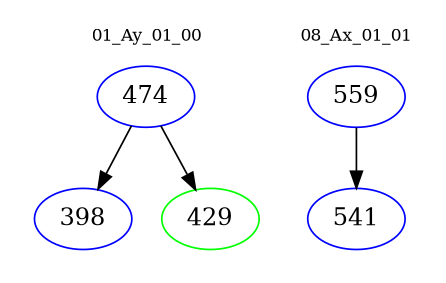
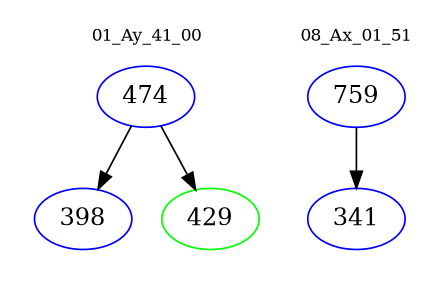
cluster "01_Ay_01_00": label "01_Ay_01_00" -> "01_Ay_41_00"
cluster "08_Ax_01_01": label "08_Ax_01_01" -> "08_Ax_01_51"
node "559": label "559" -> "759"
node "541": label "541" -> "341"
